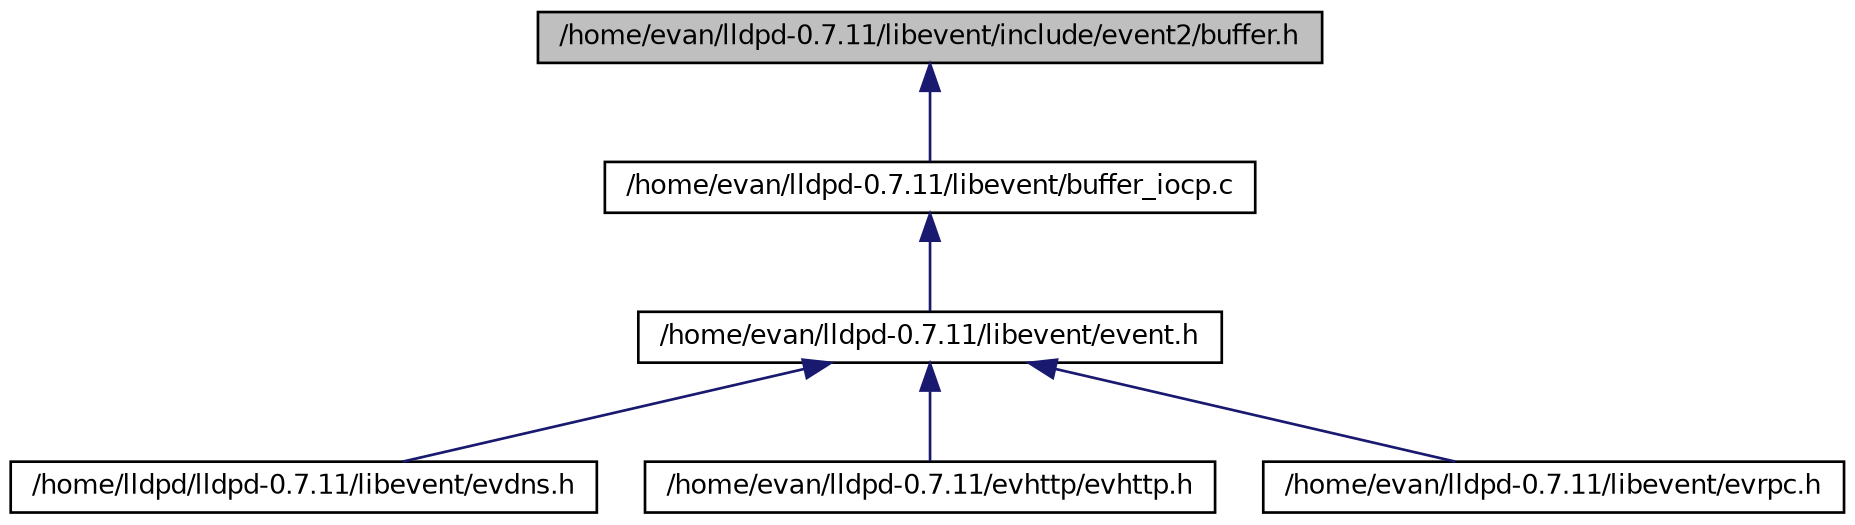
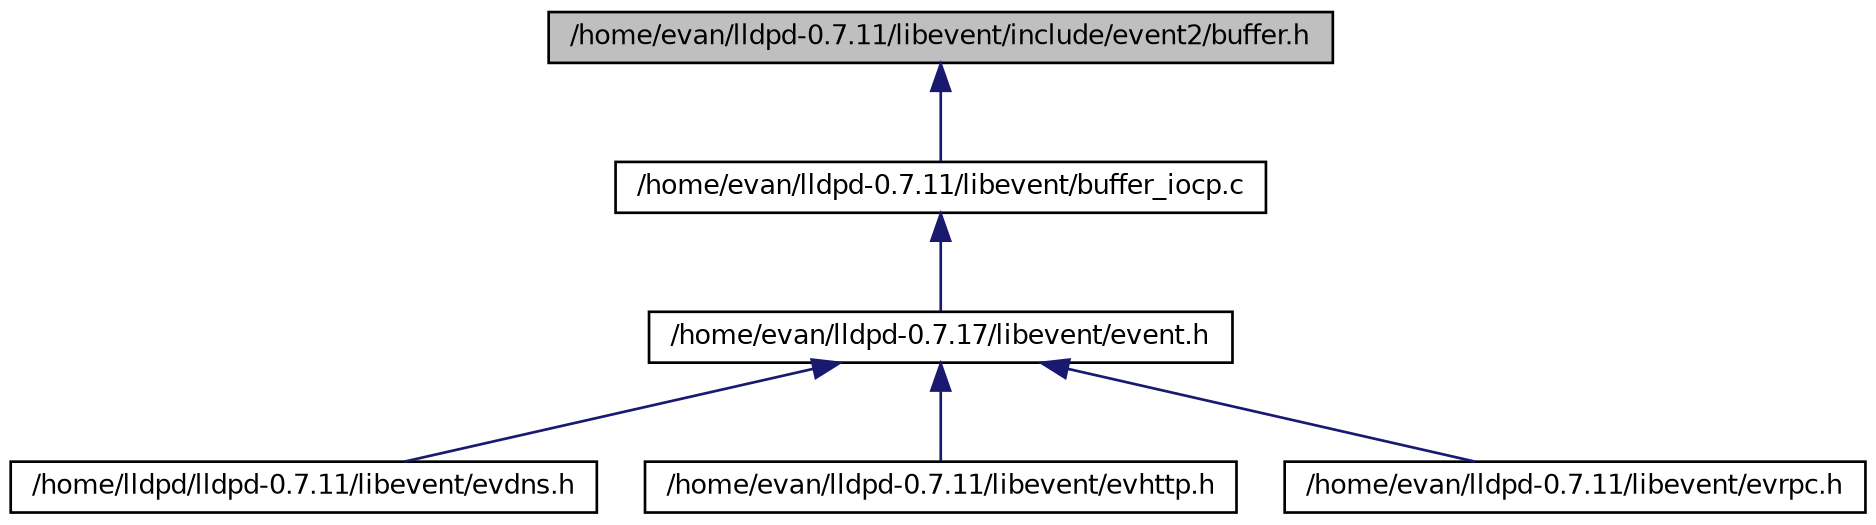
node "/home/evan/lldpd-0.7.11/libevent/event.h": label "/home/evan/lldpd-0.7.11/libevent/event.h" -> "/home/evan/lldpd-0.7.17/libevent/event.h"
node "/home/evan/lldpd-0.7.11/evhttp/evhttp.h": label "/home/evan/lldpd-0.7.11/evhttp/evhttp.h" -> "/home/evan/lldpd-0.7.11/libevent/evhttp.h"
